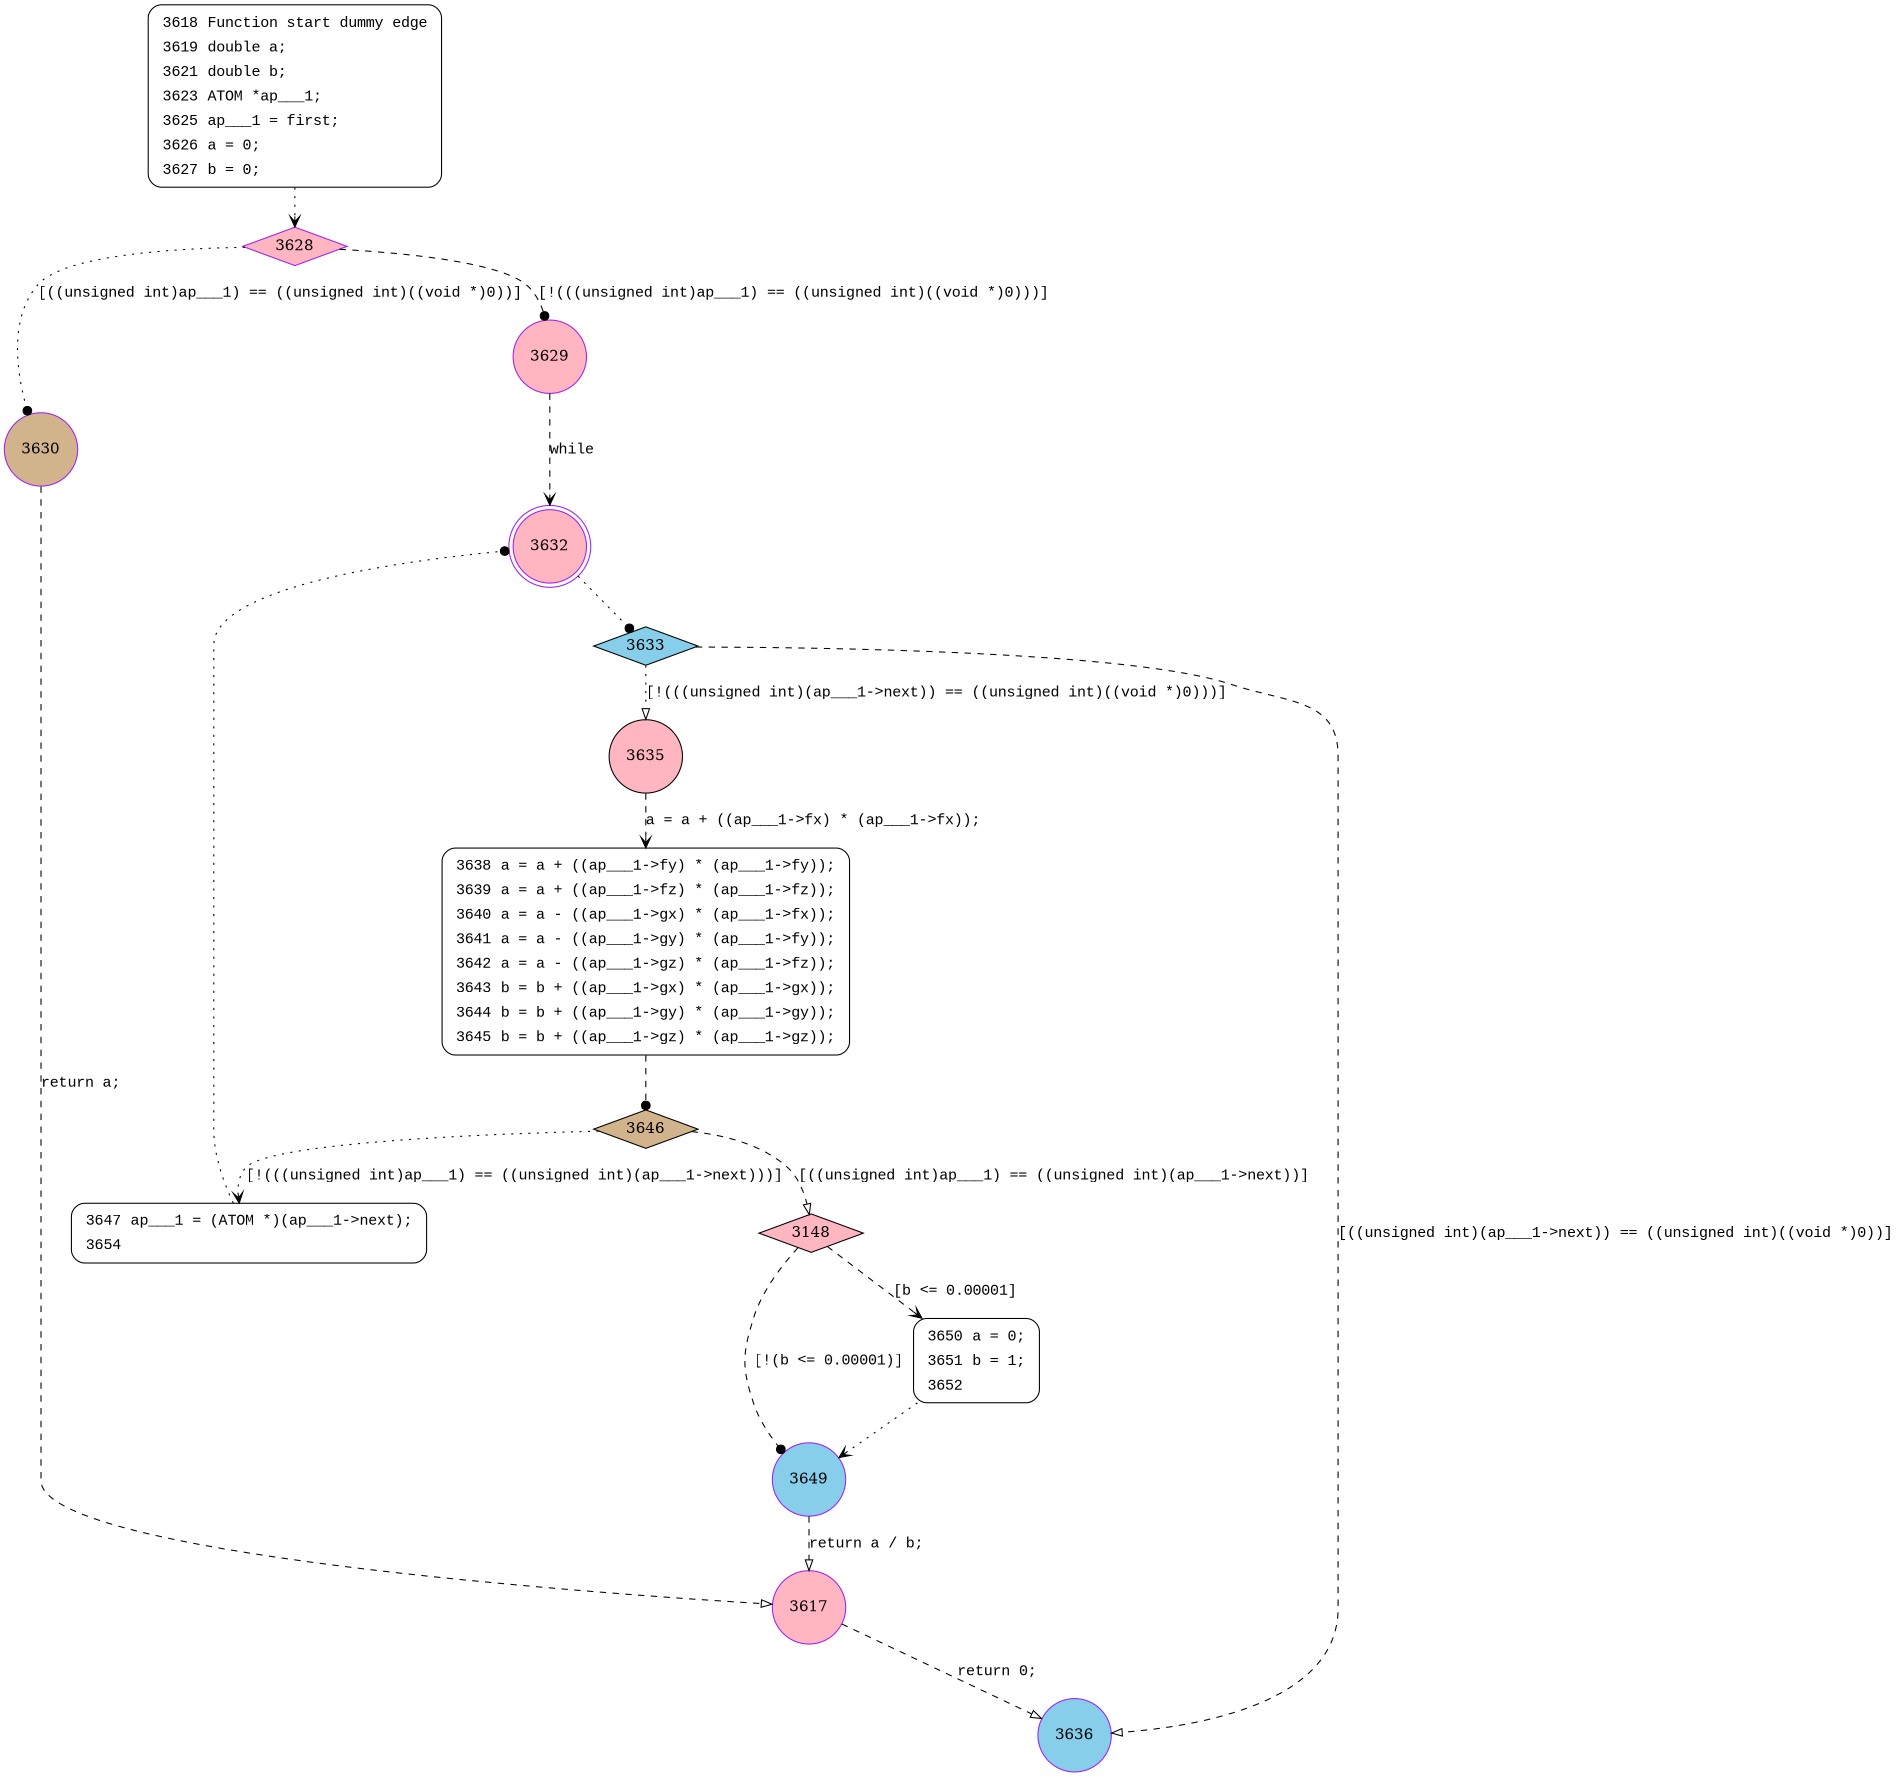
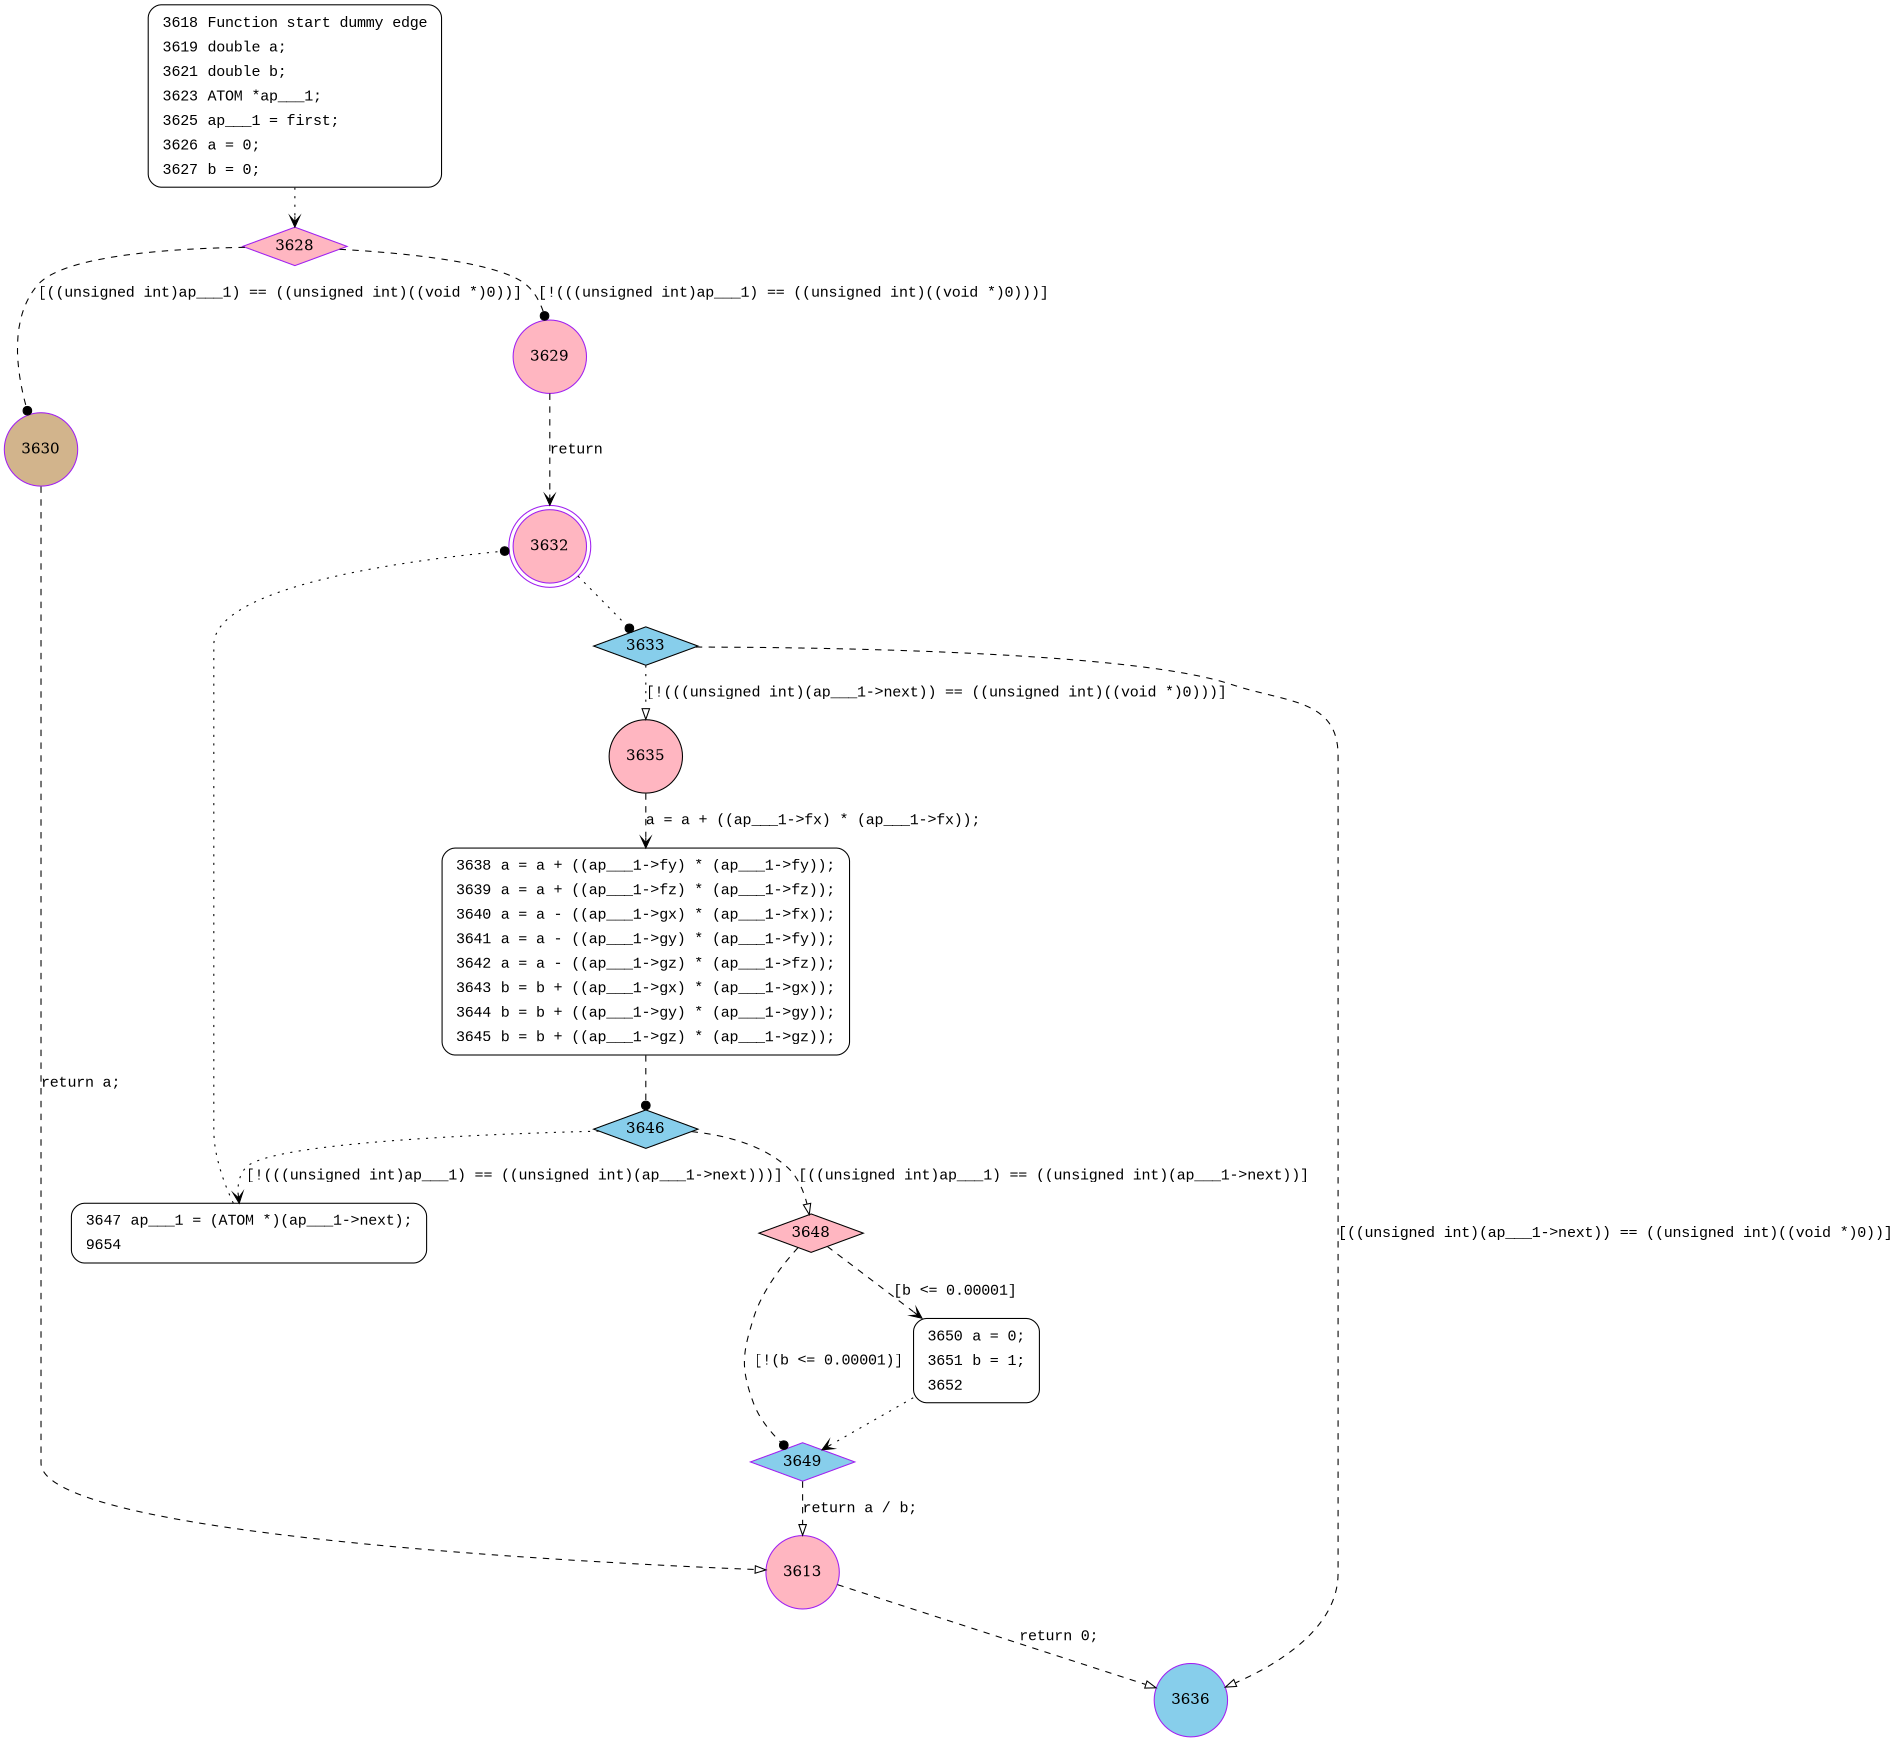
edge "3628" -> "3630": style dotted -> dashed
edge "3629" -> "3632": label "while" -> "return"
node "3646": fillcolor tan -> skyblue
node "3148": label "3148" -> "3648"
node "3647": text "3654" -> "9654"
node "3649": shape circle -> diamond
node "3617": label "3617" -> "3613"
